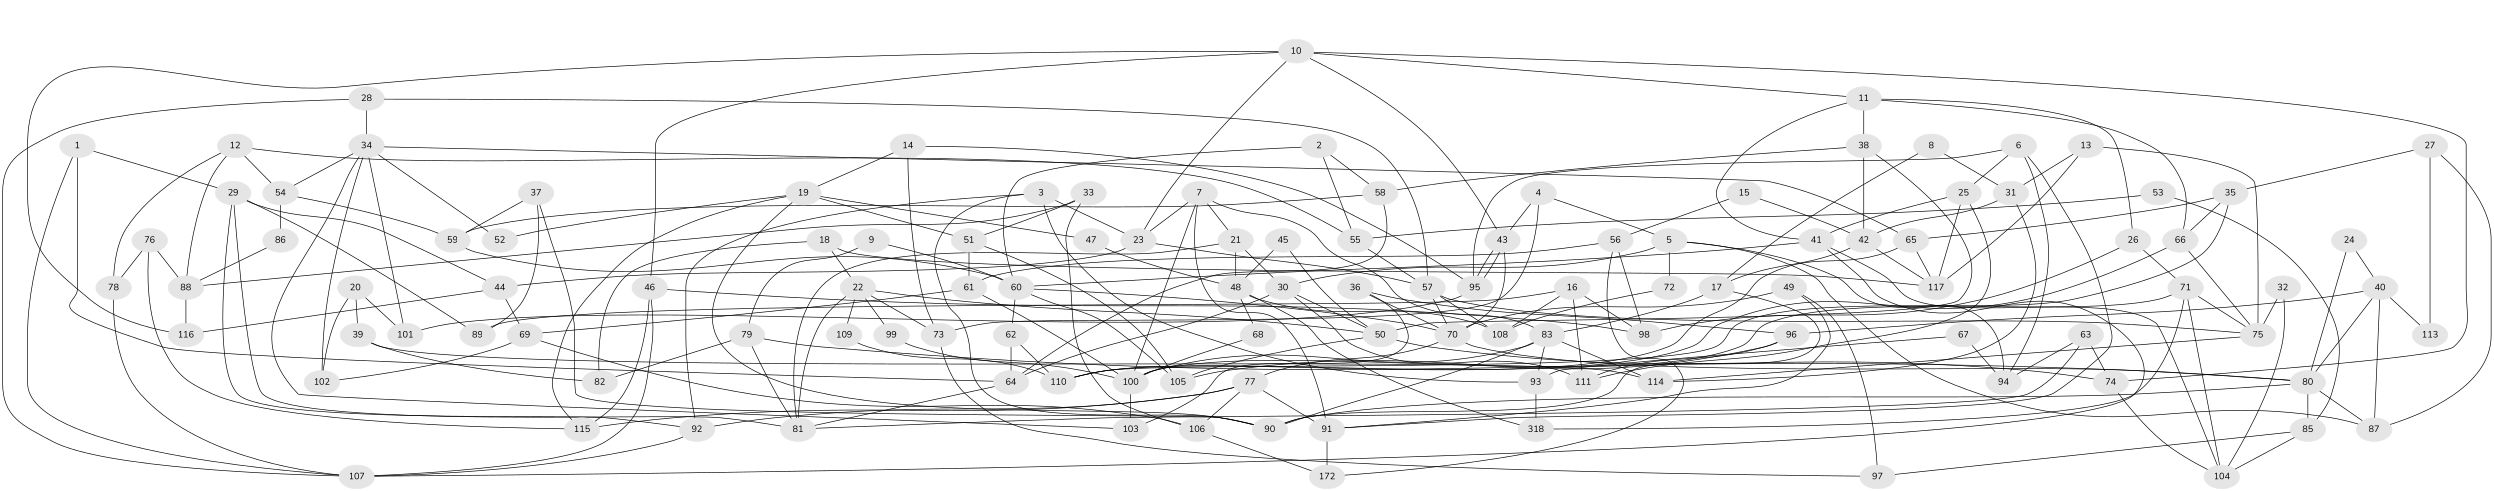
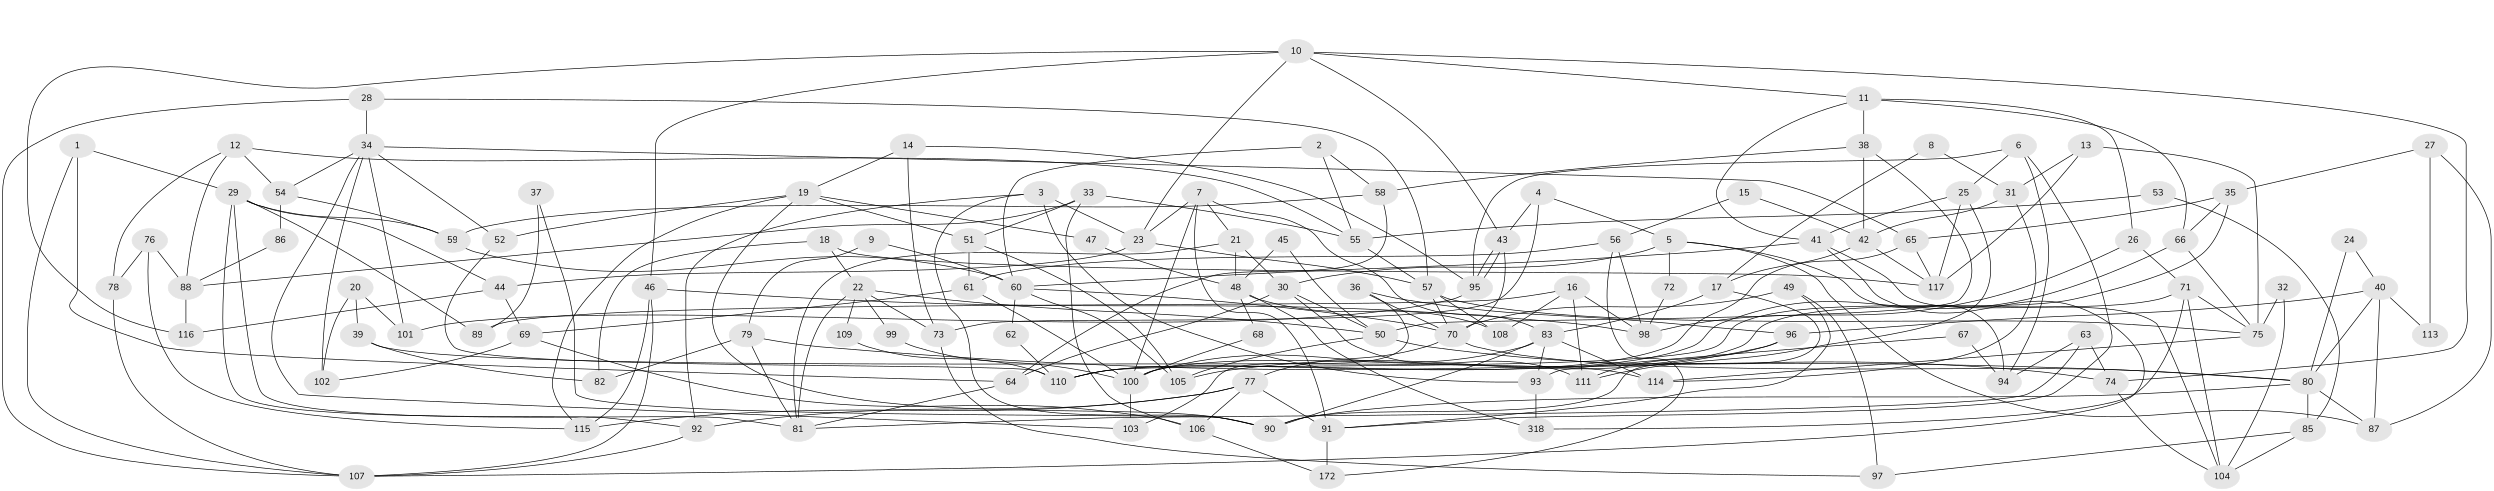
edge "33" -- "55": added
edge "37" -- "59": now "29" -- "59"
edge "72" -- "108": now "72" -- "98"
edge "62" -- "64": removed
edge "52" -- "110": added
